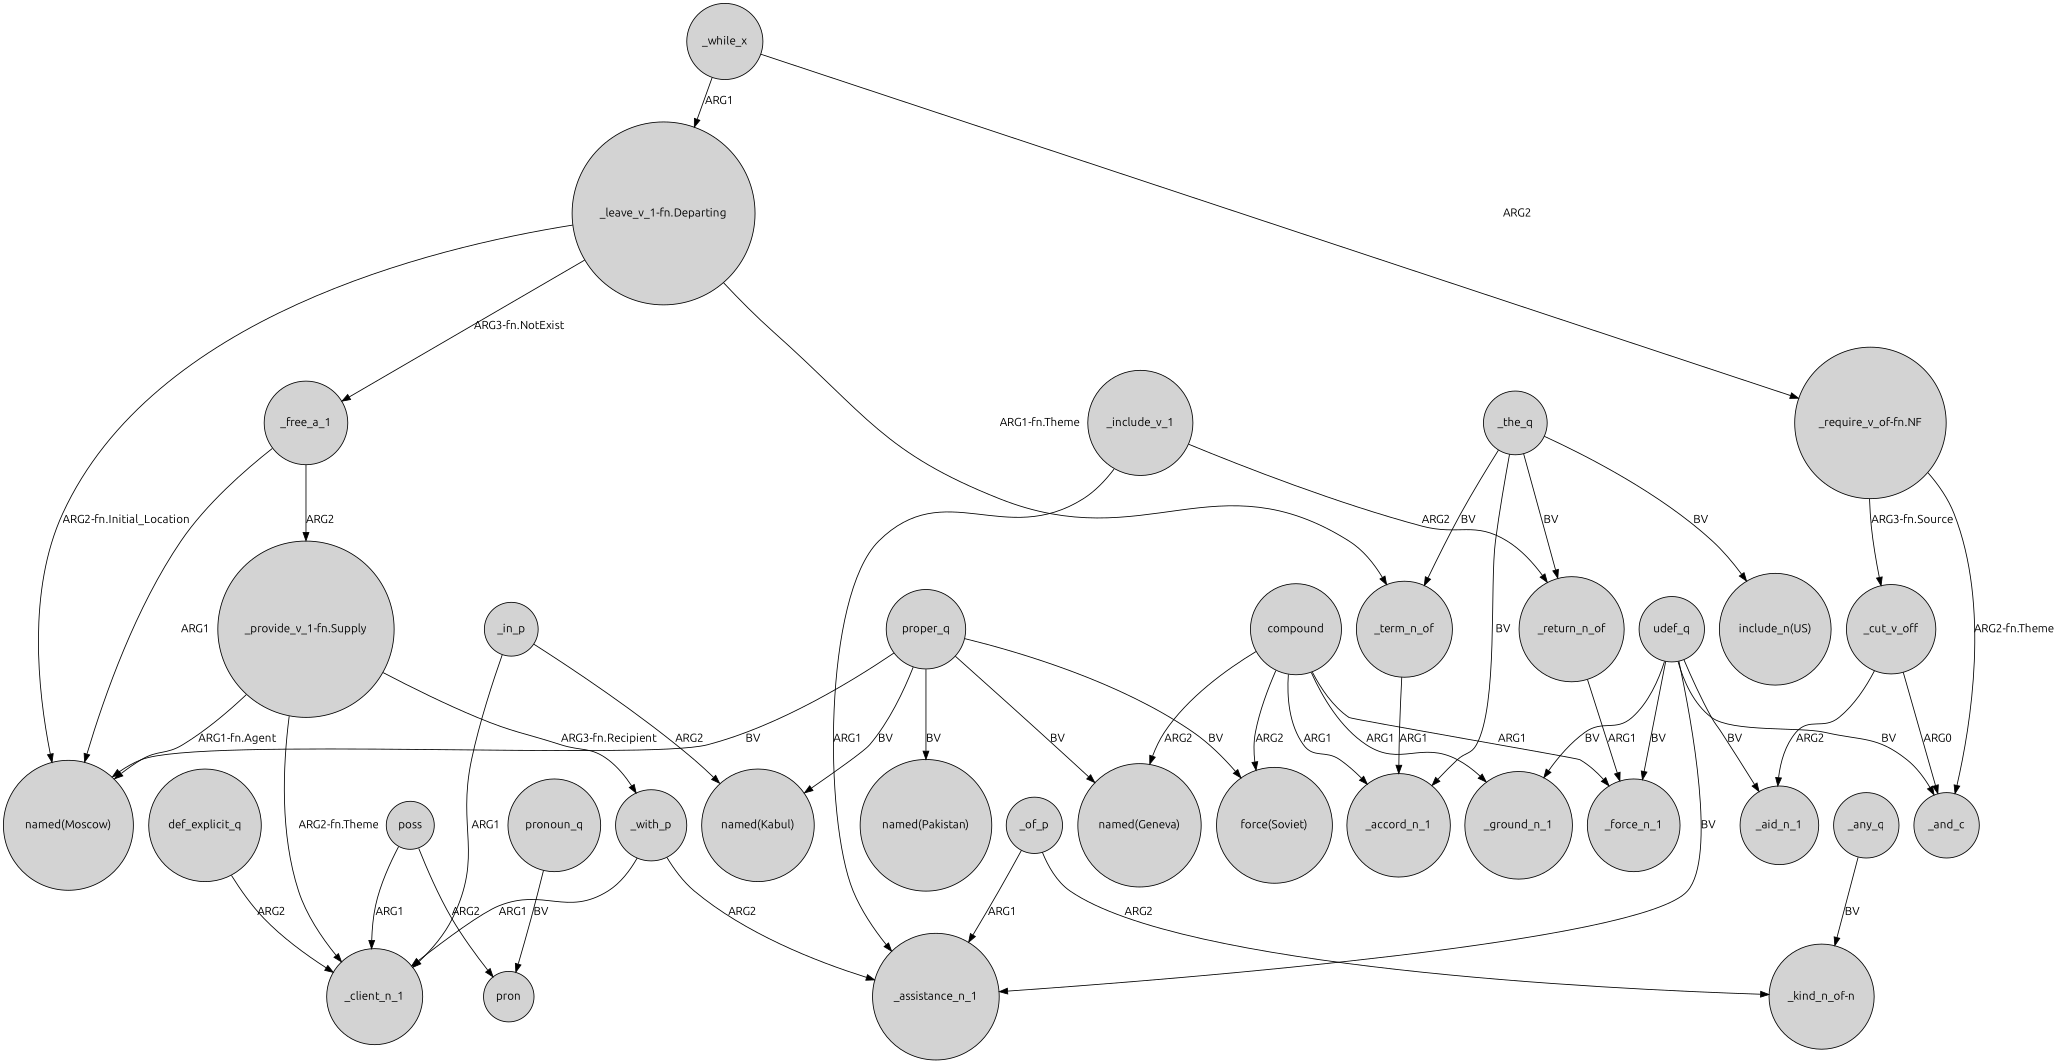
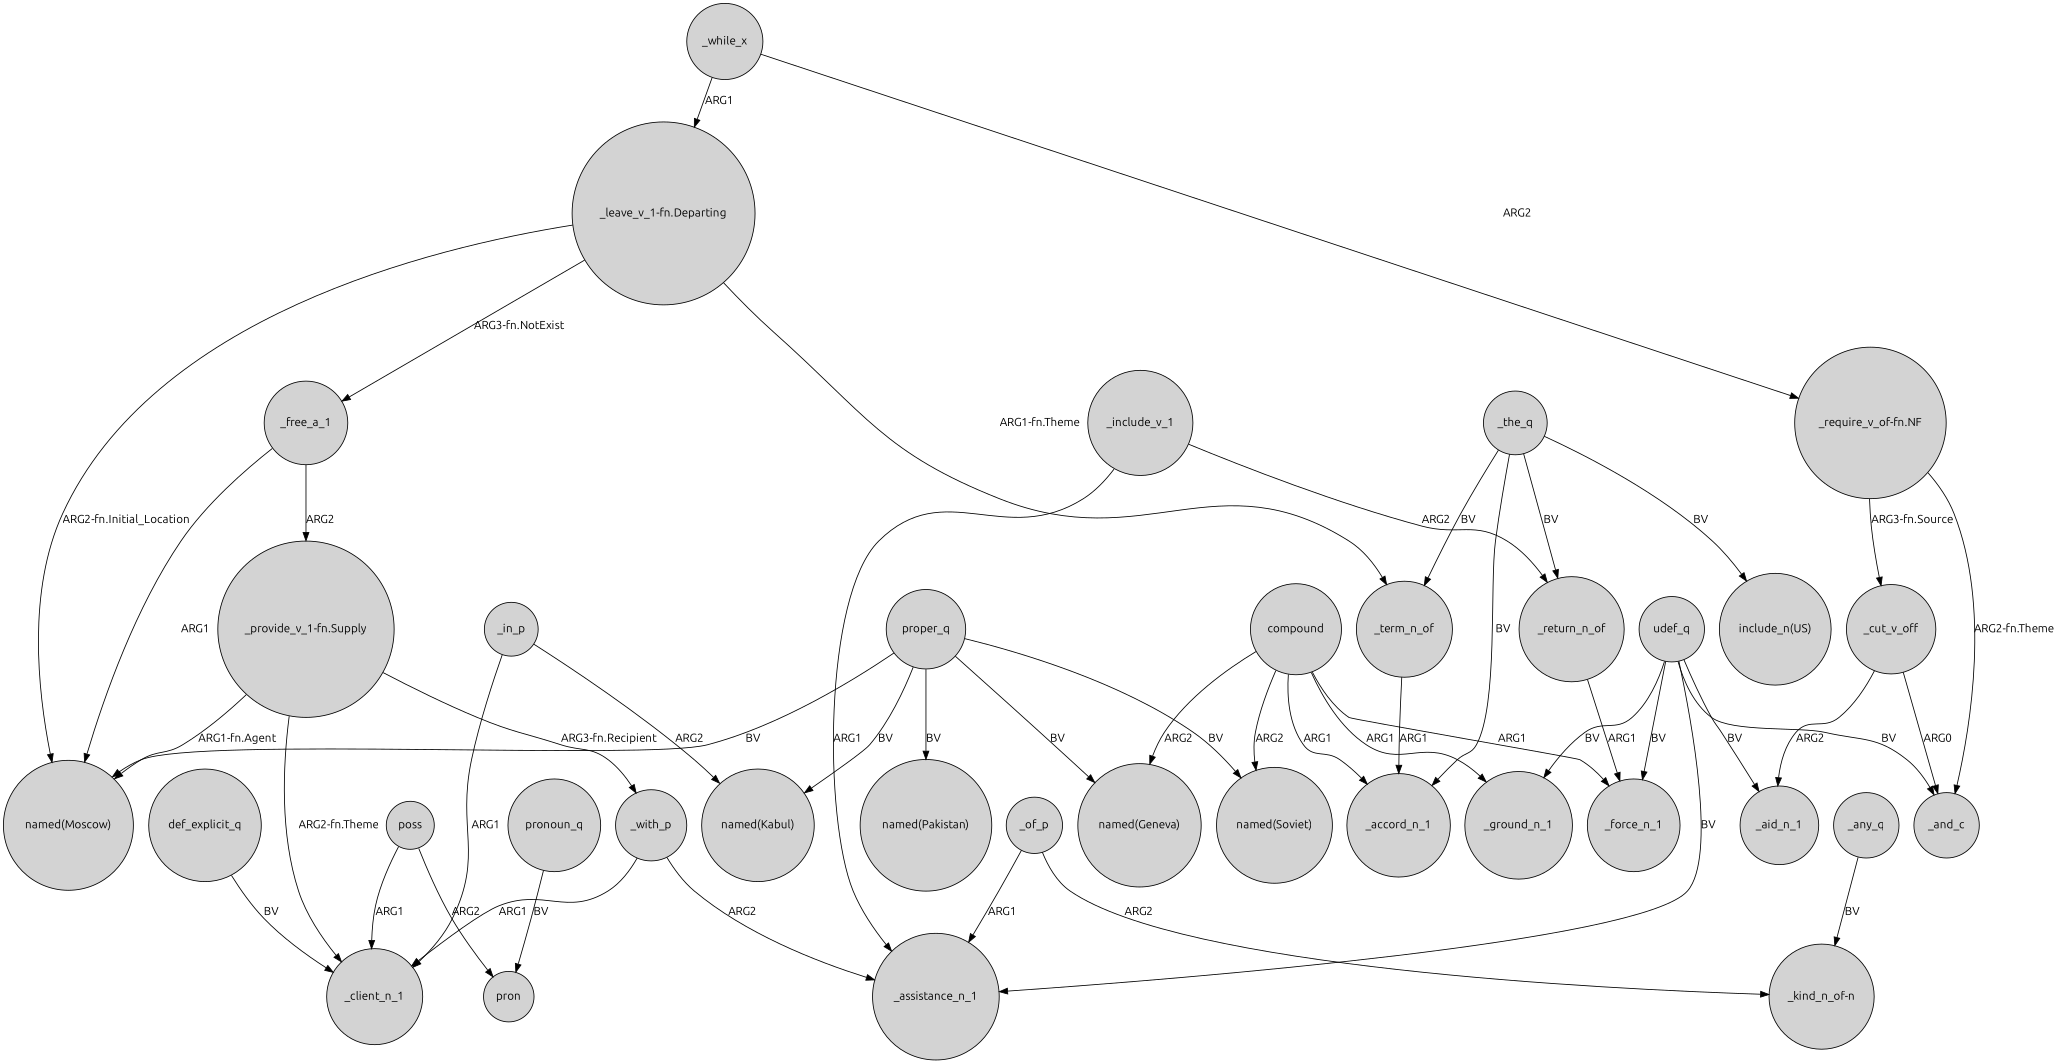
node "force(Soviet)": label "force(Soviet)" -> "named(Soviet)"
edge "def_explicit_q" -> "_client_n_1": label "ARG2" -> "BV"
